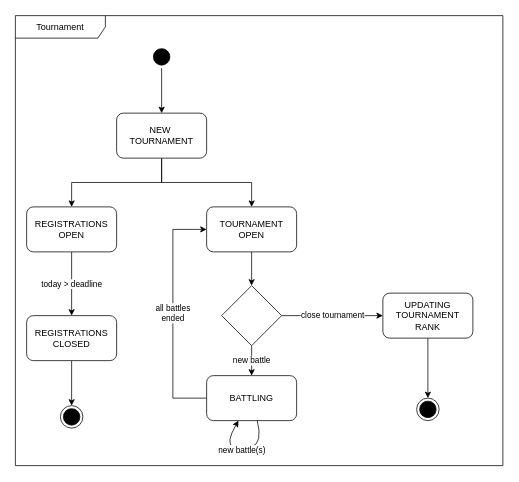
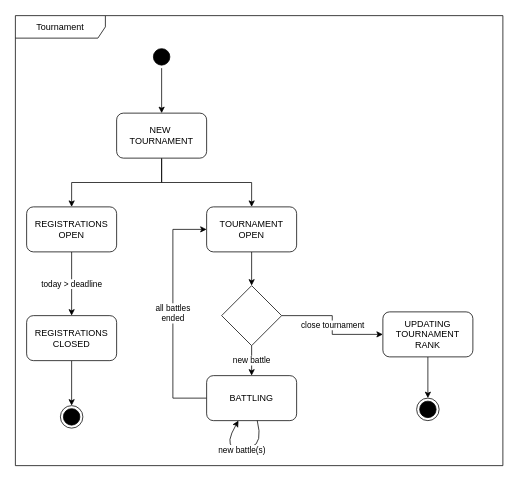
node "UPDATING TOURNAMENT RANK": moved (428, 315) -> (428, 334)
